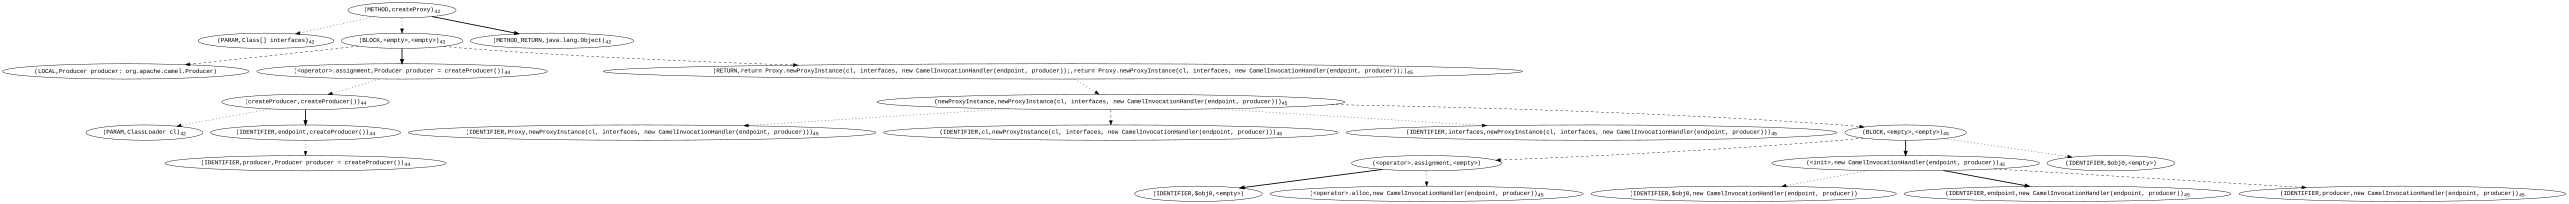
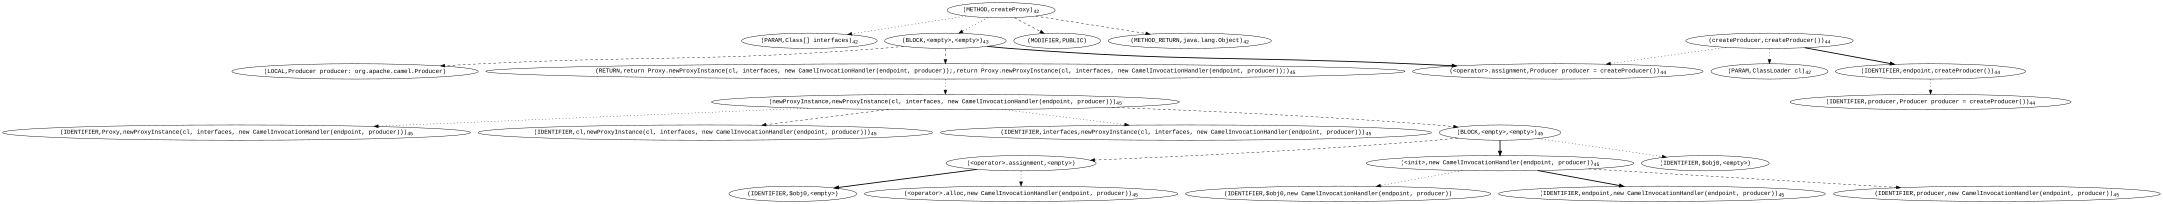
edge "(METHOD,createProxy)" -> "(METHOD_RETURN,java.lang.Object)": style bold -> dashed
node "(MODIFIER,PUBLIC)": added
edge "(<operator>.assignment,Producer producer = createProducer())" -> "(createProducer,createProducer())": reversed
